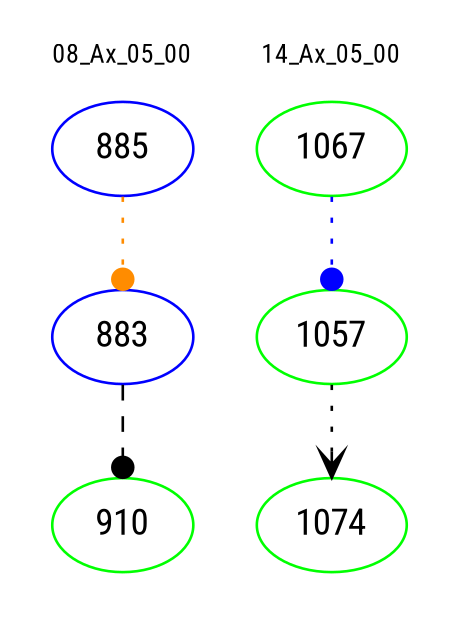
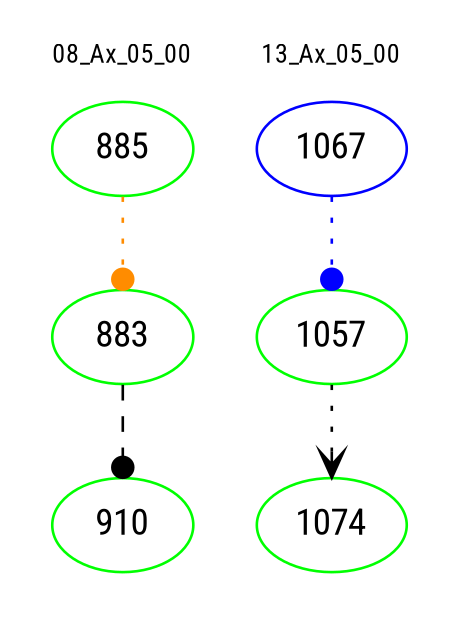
cluster "14_Ax_05_00": label "14_Ax_05_00" -> "13_Ax_05_00"
node "885": color blue -> green
node "1067": color green -> blue
node "883": color blue -> green
